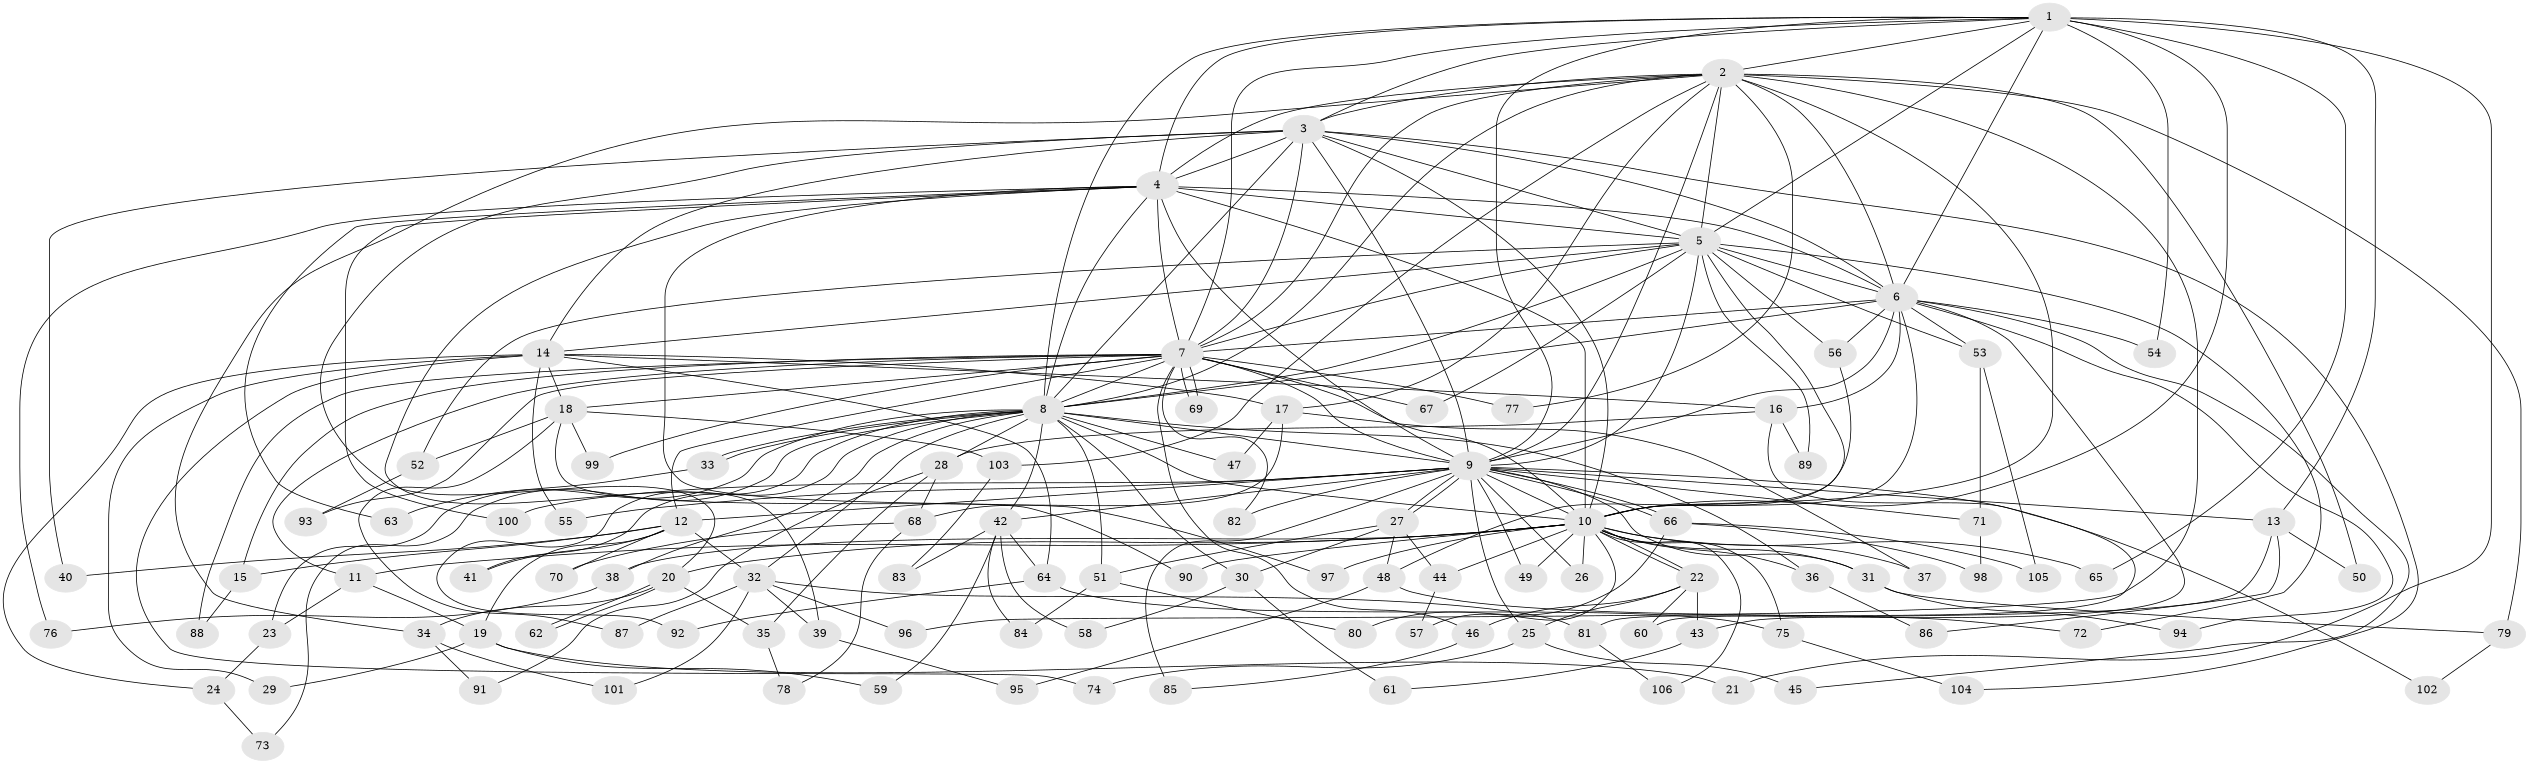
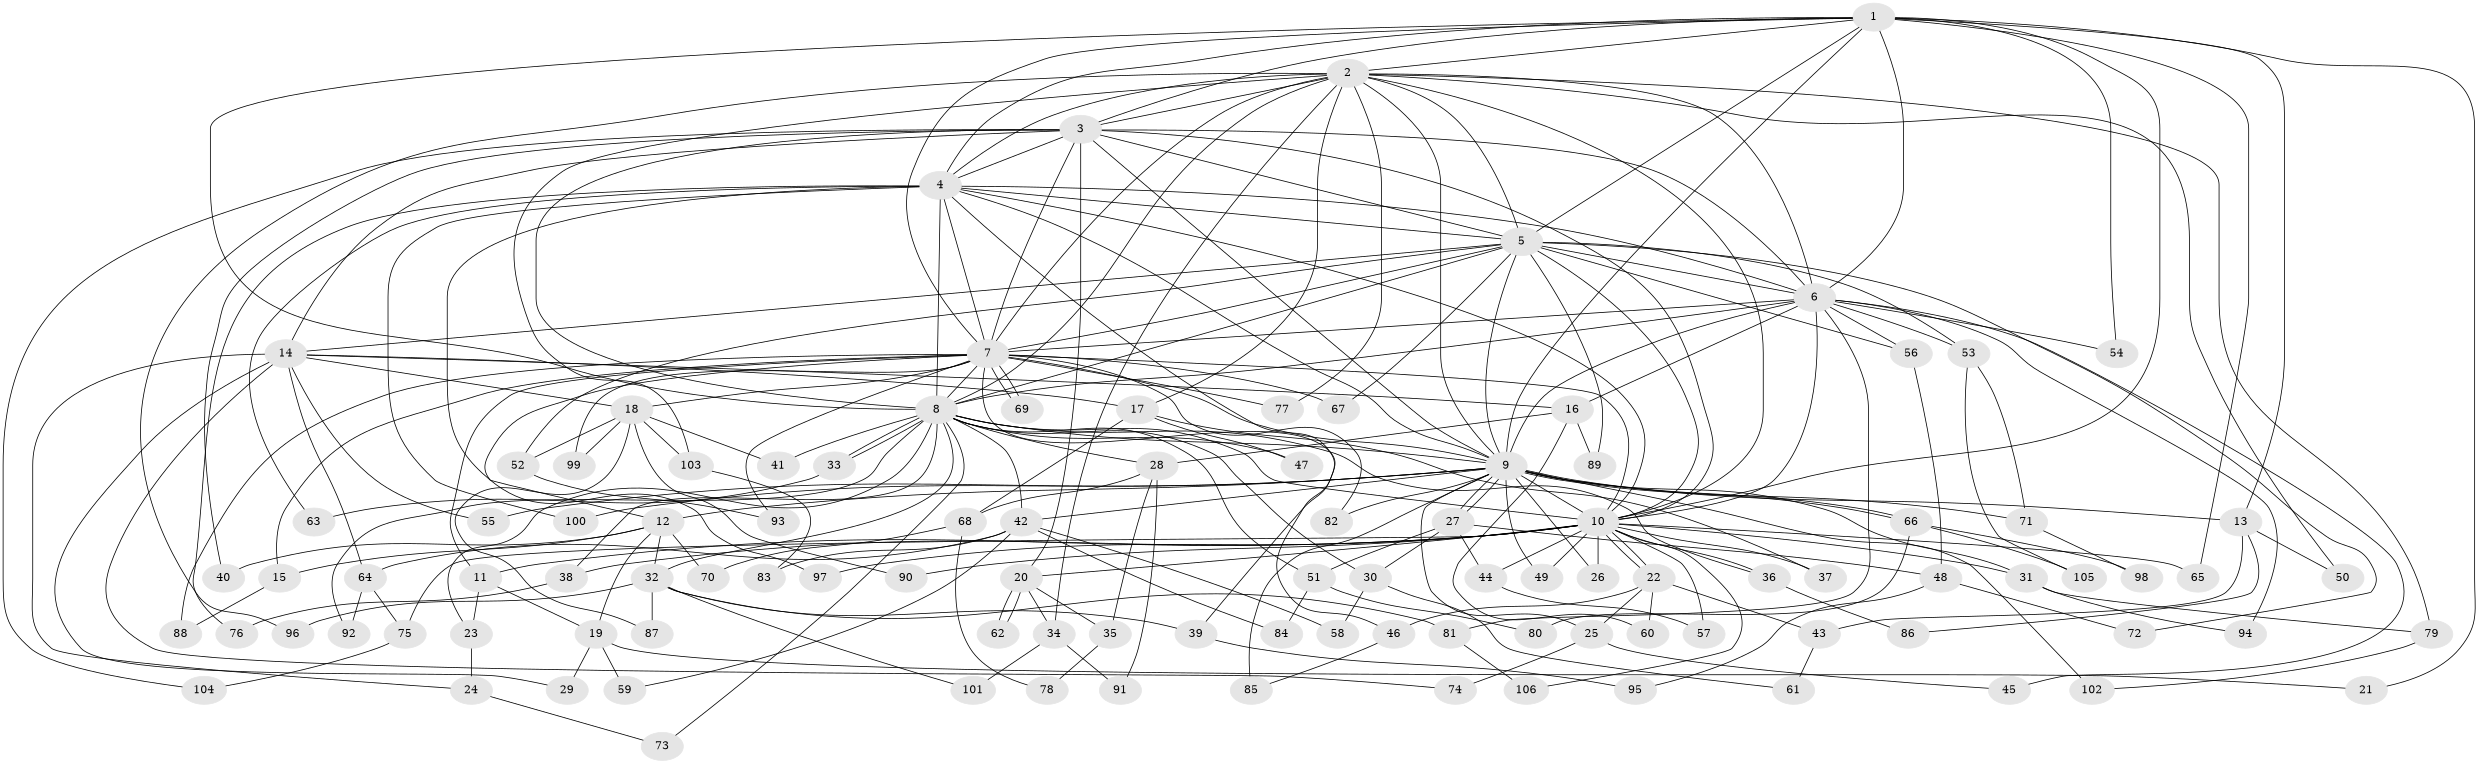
edge "12" -- "41": now "18" -- "41"
